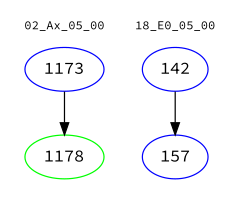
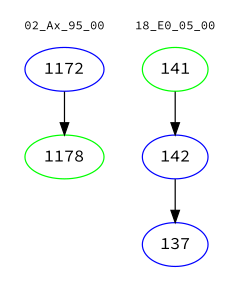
cluster "02_Ax_05_00": label "02_Ax_05_00" -> "02_Ax_95_00"
node "1173": label "1173" -> "1172"
node "141": added
node "157": label "157" -> "137"
